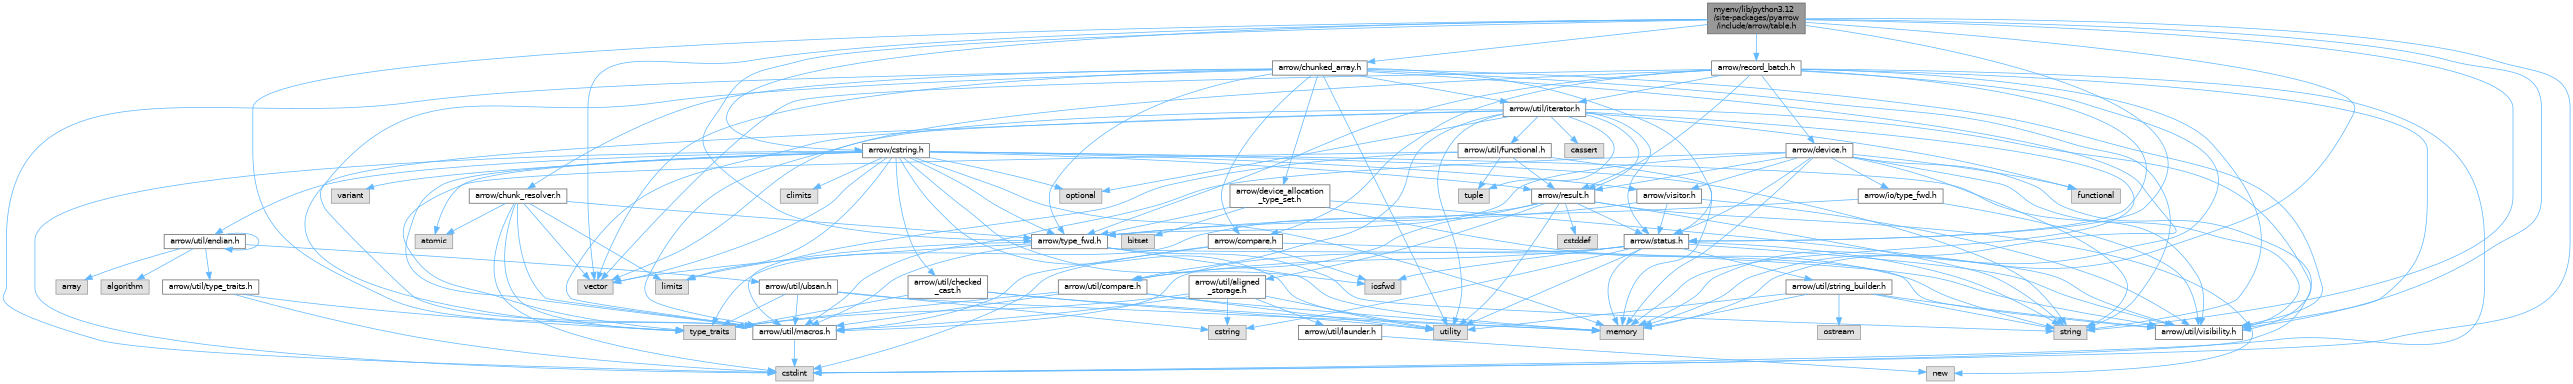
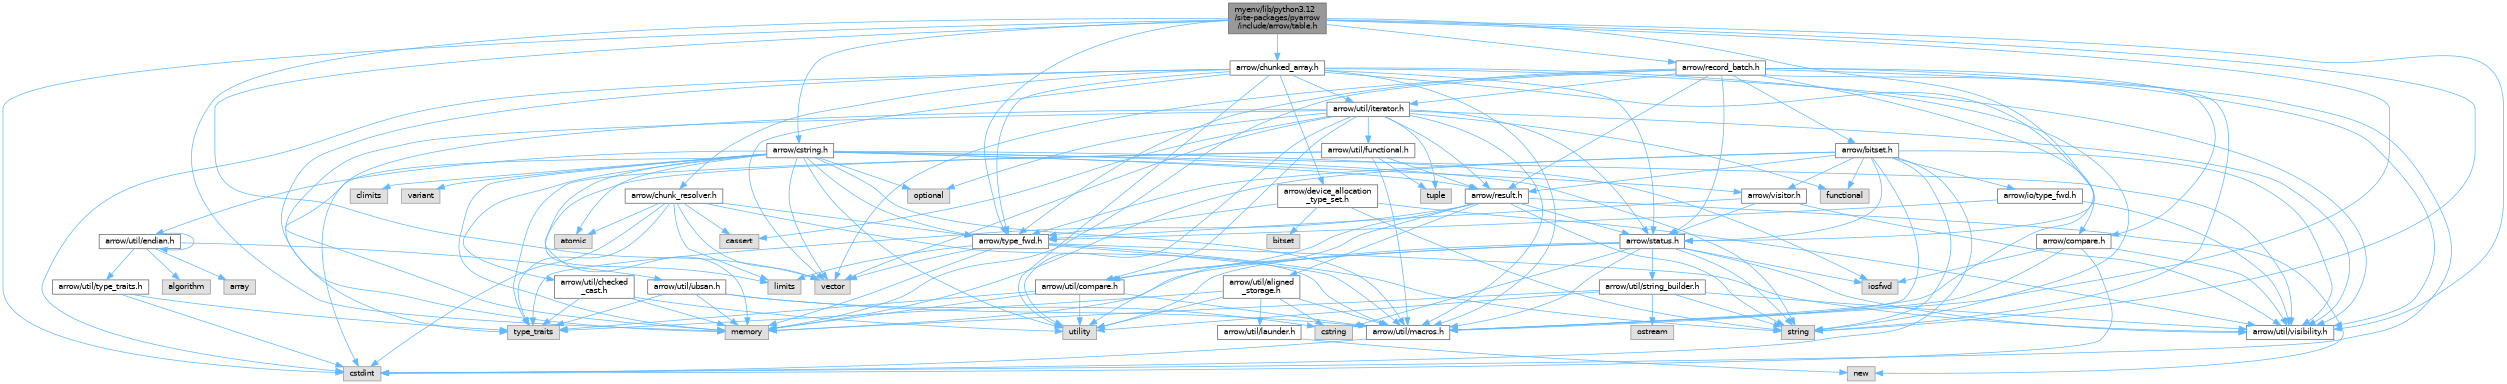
node "arrow/device.h": label "arrow/device.h" -> "arrow/bitset.h"
edge "arrow/chunk_resolver.h" -> "cassert": added
node "cstddef": removed
